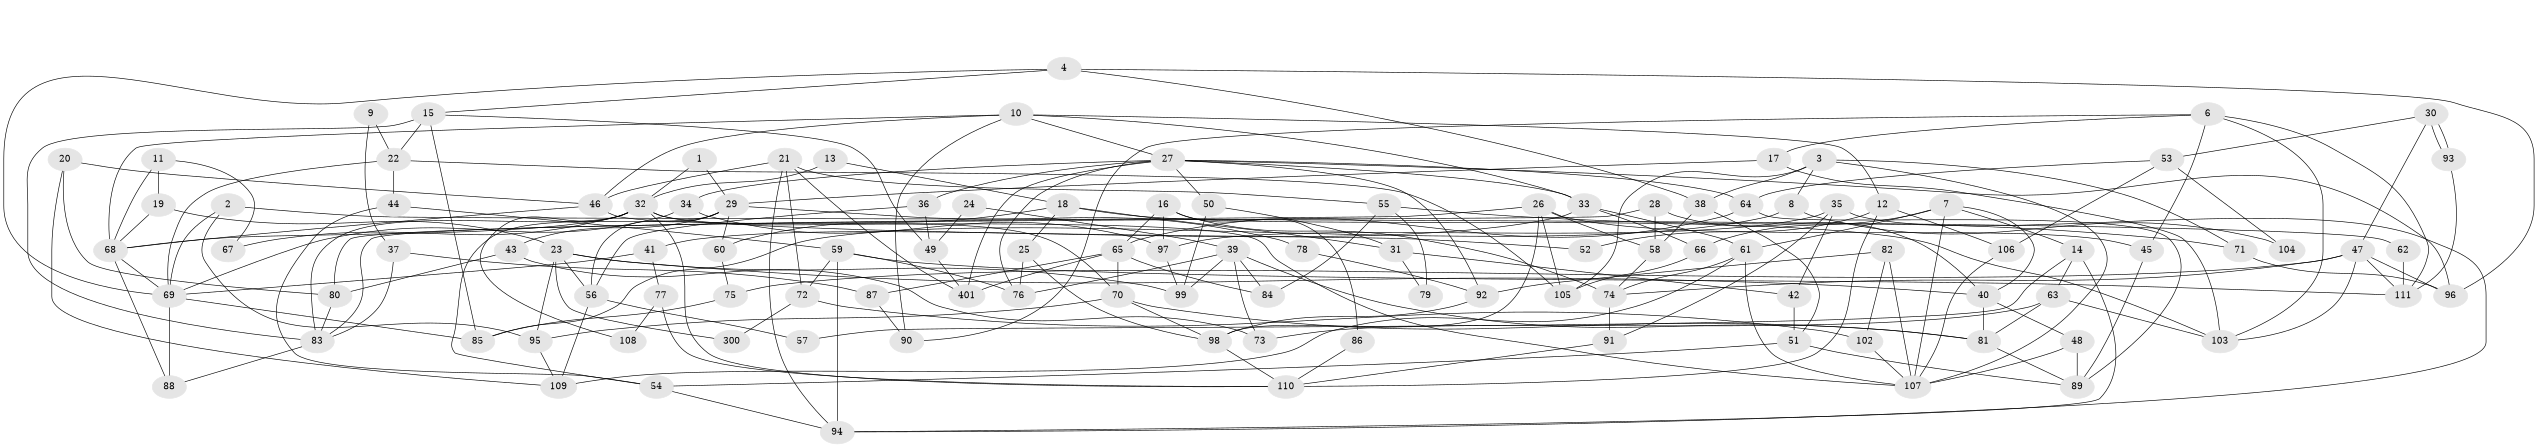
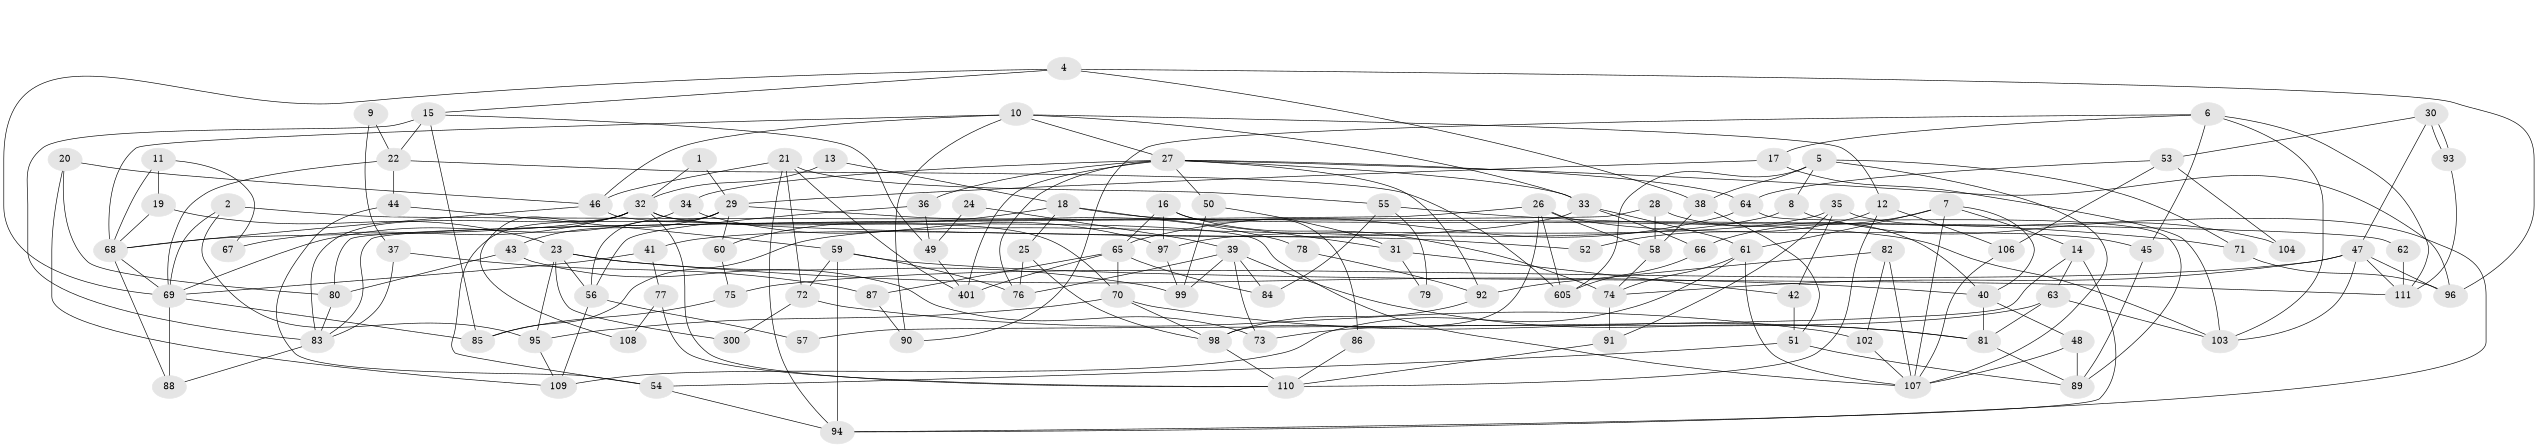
node "3": label "3" -> "5"
node "105": label "105" -> "605"
